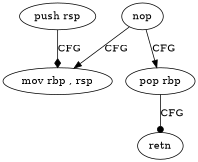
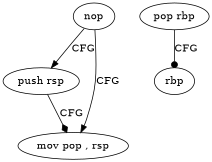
edge "nop" -> "pop rbp": now "nop" -> "push rsp"
node "mov rbp , rsp": label "mov rbp , rsp" -> "mov pop , rsp"
node "retn": label "retn" -> "rbp"
